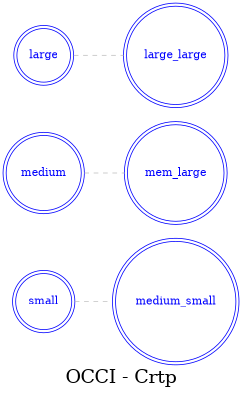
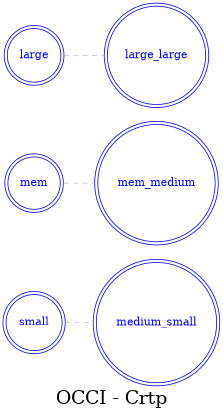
node "medium": label "medium" -> "mem"
node "mem_large": label "mem_large" -> "mem_medium"
